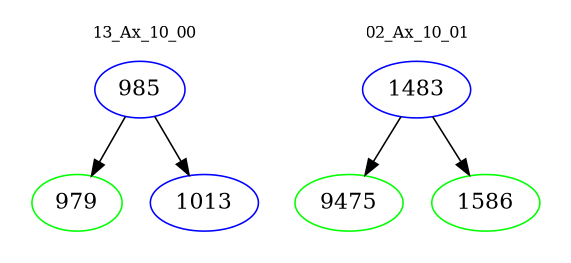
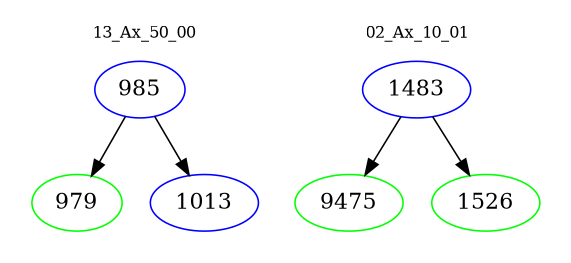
cluster "13_Ax_10_00": label "13_Ax_10_00" -> "13_Ax_50_00"
node "1586": label "1586" -> "1526"
